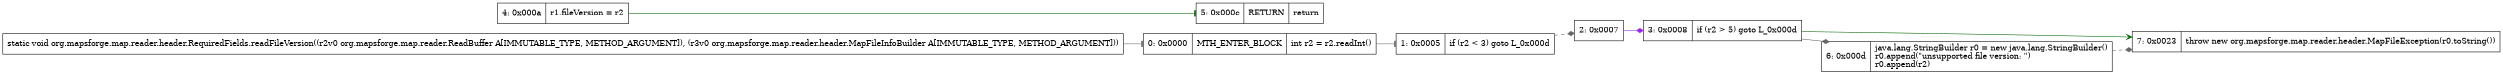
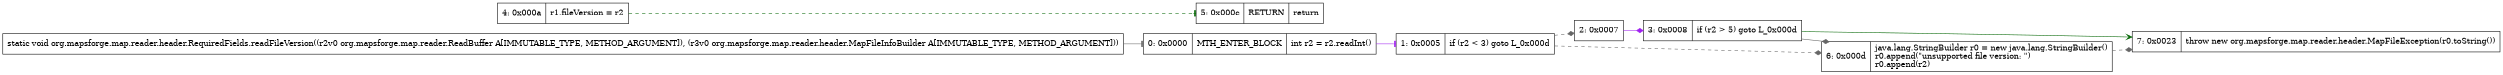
edge "4: 0x000a" -> "5: 0x000c": style solid -> dashed
edge "0: 0x0000" -> "1: 0x0005": color gray40 -> purple
edge "1: 0x0005" -> "6: 0x000d": added
